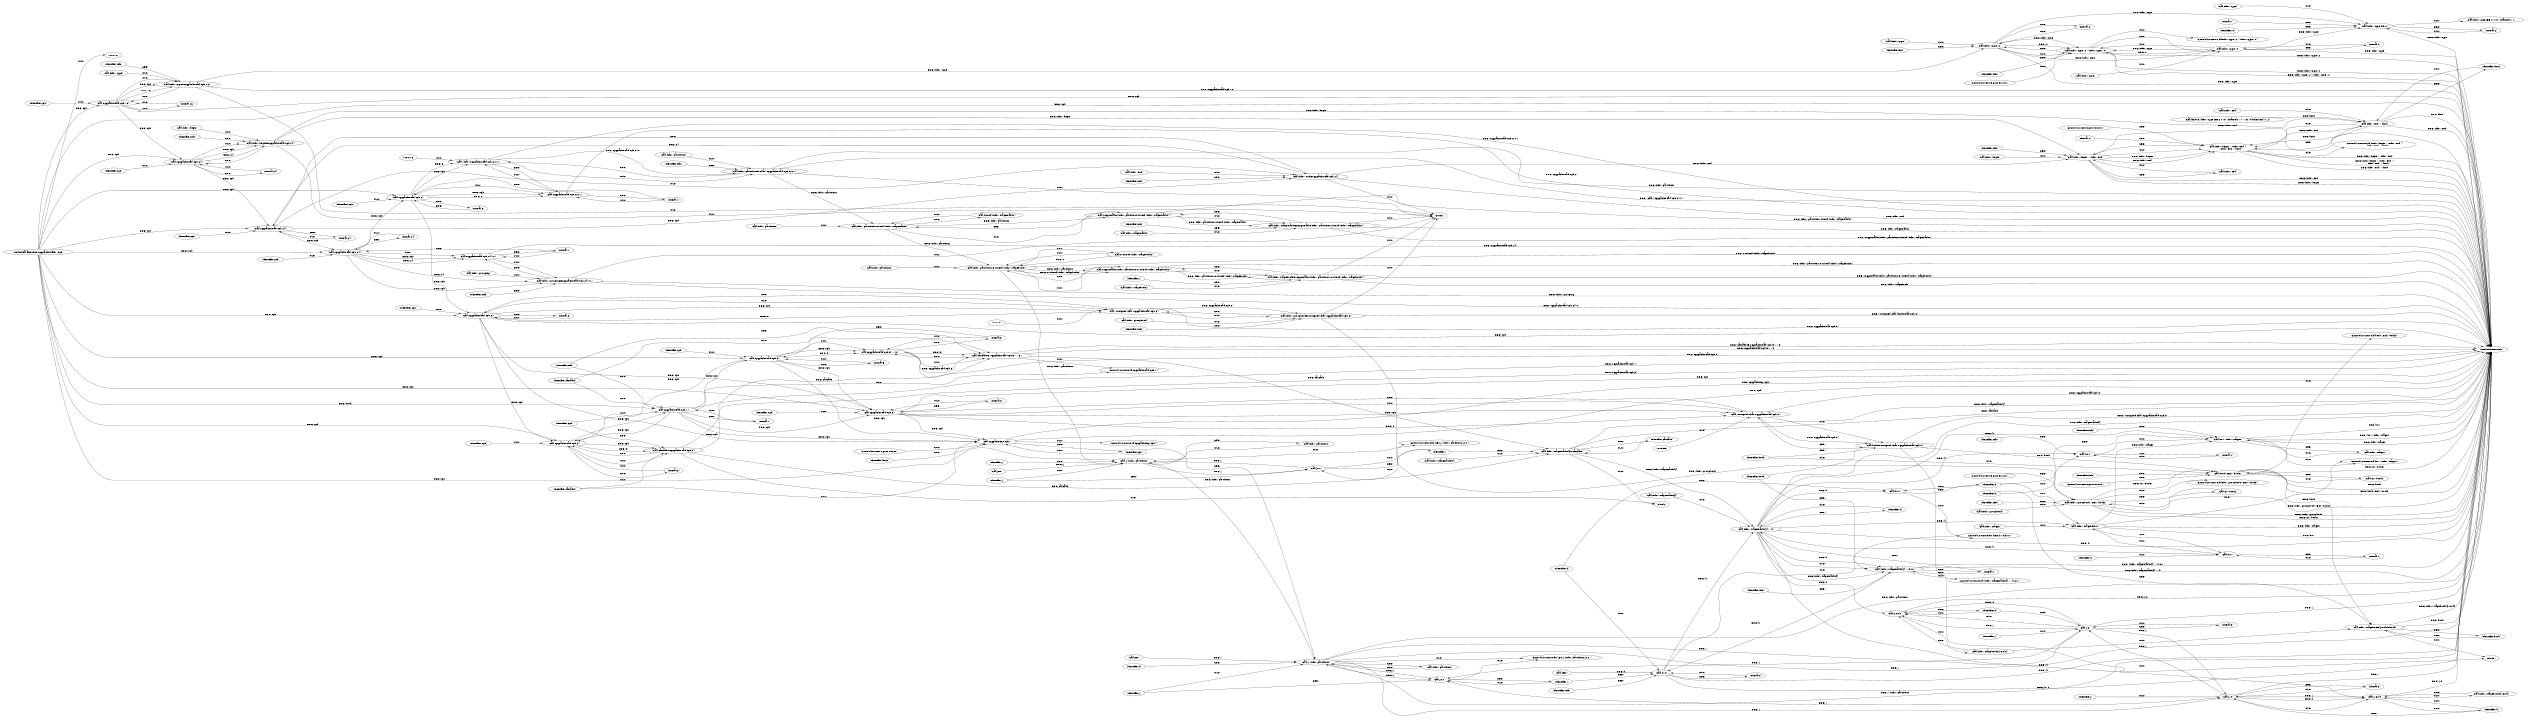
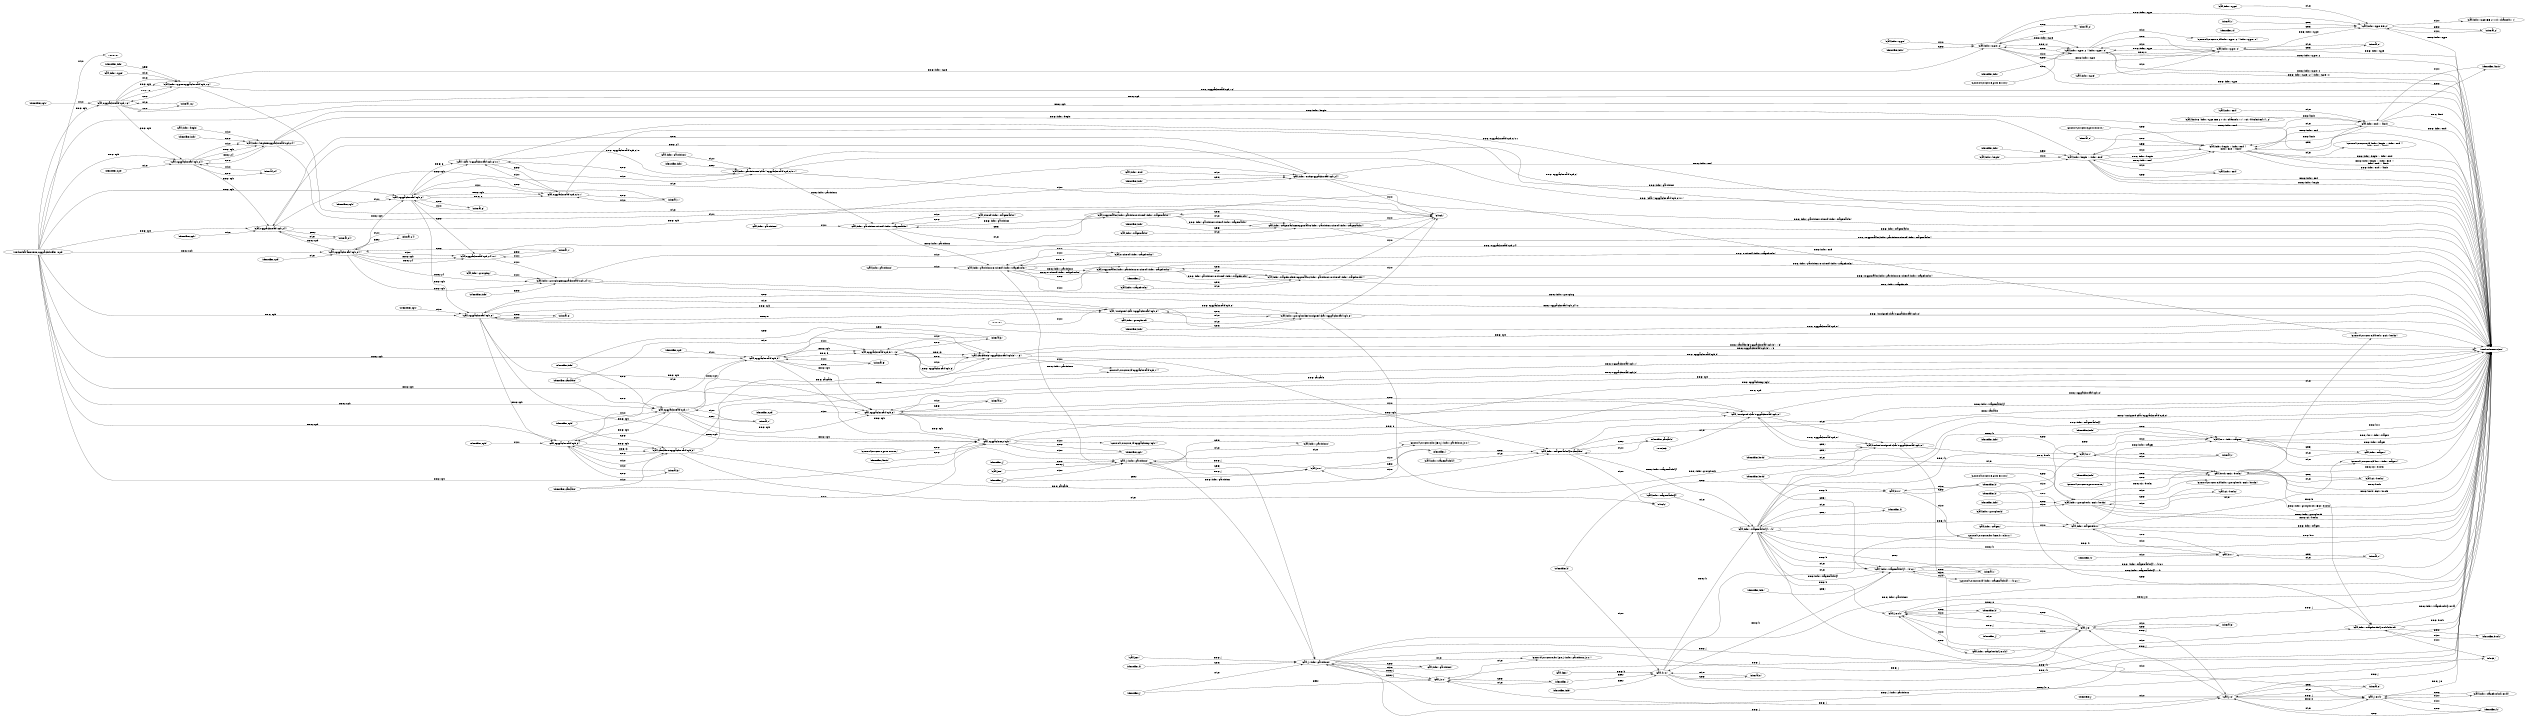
node "1000176": removed
edge "(Literal,6)" -> "(Call,oggpack_read(opb,6))": label "DDG: " -> "AST: "
edge "(Call,info->end=oggpack_read(opb,24))" -> "(MethodReturn,int)": now "(Call,info->end=oggpack_read(opb,24))" -> "(ControlStructure,if(book>=ci->books))"
edge "(Call,info->grouping=oggpack_read(opb,24)+1)" -> "(Call,oggpack_read(opb,24)+1)": now "(Call,oggpack_read(opb,6))" -> "(Call,oggpack_read(opb,24)+1)"
edge "(Call,info->groupbook=(unsigned char)oggpack_read(opb,8))" -> "(MethodReturn,int)": label "DDG: (unsigned char)limit_read(opb,8)" -> "DDG: (unsigned char)oggpack_read(opb,8)"
edge "(Call,oggpack_read(opb,5))" -> "(Call,oggpack_read(opb,3))": label "DDG: opb" -> "AST: "
edge "(MethodParameterIn,oggpack_buffer *opb)" -> "(Call,oggpack_read(opb,1))": label "DDG: book" -> "DDG: opb"
edge "(Call,book>=ci->books)" -> "(Call,info->stagebooks[j*8+k]=book)": label "DDG: book" -> "DDG: 5"
